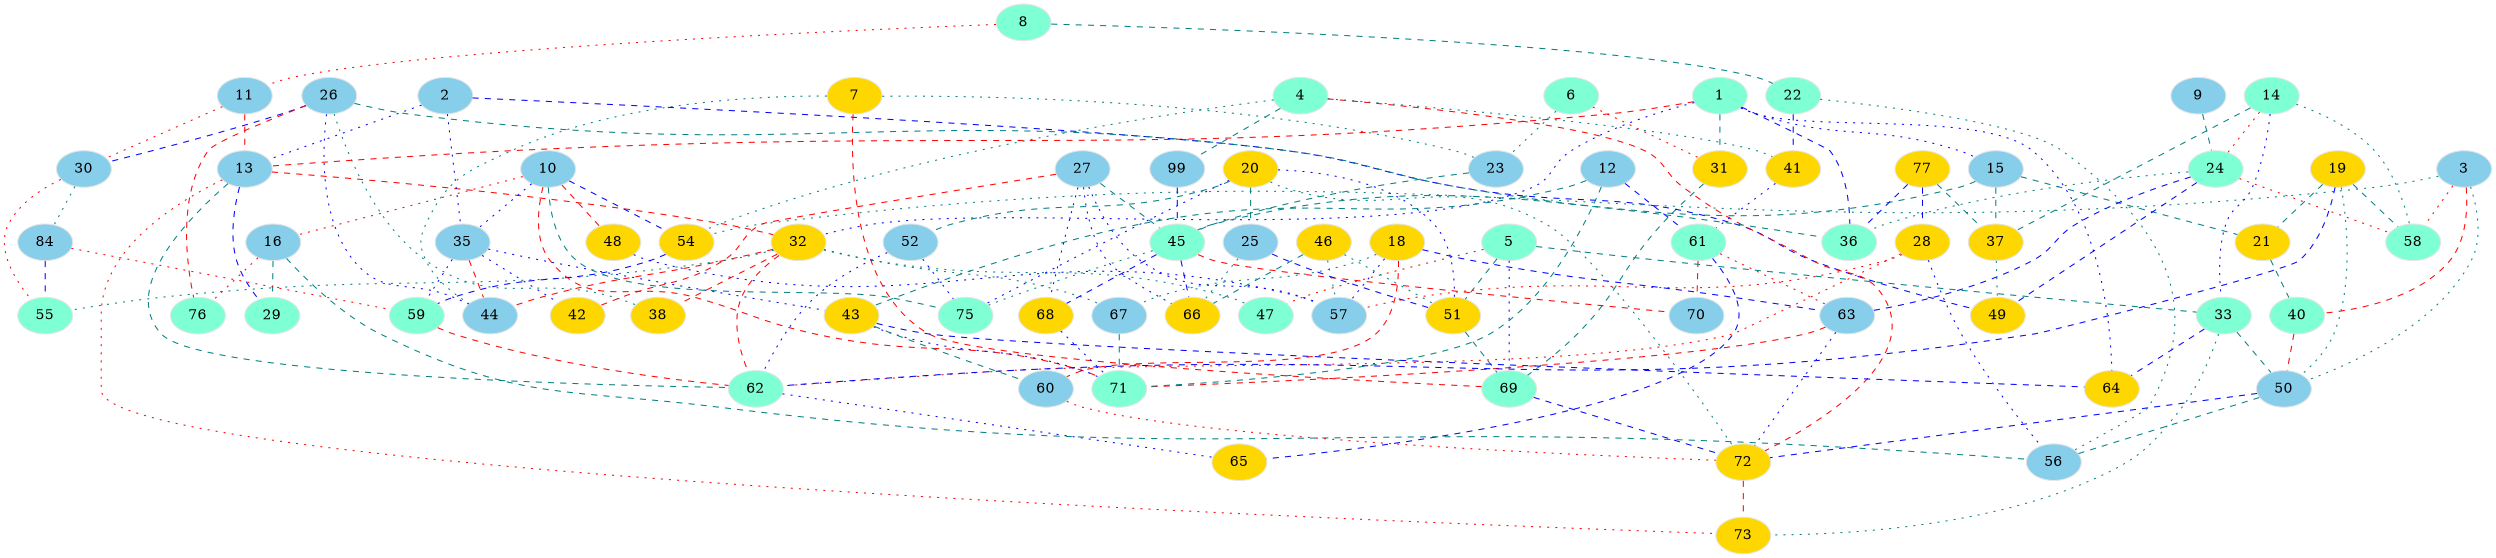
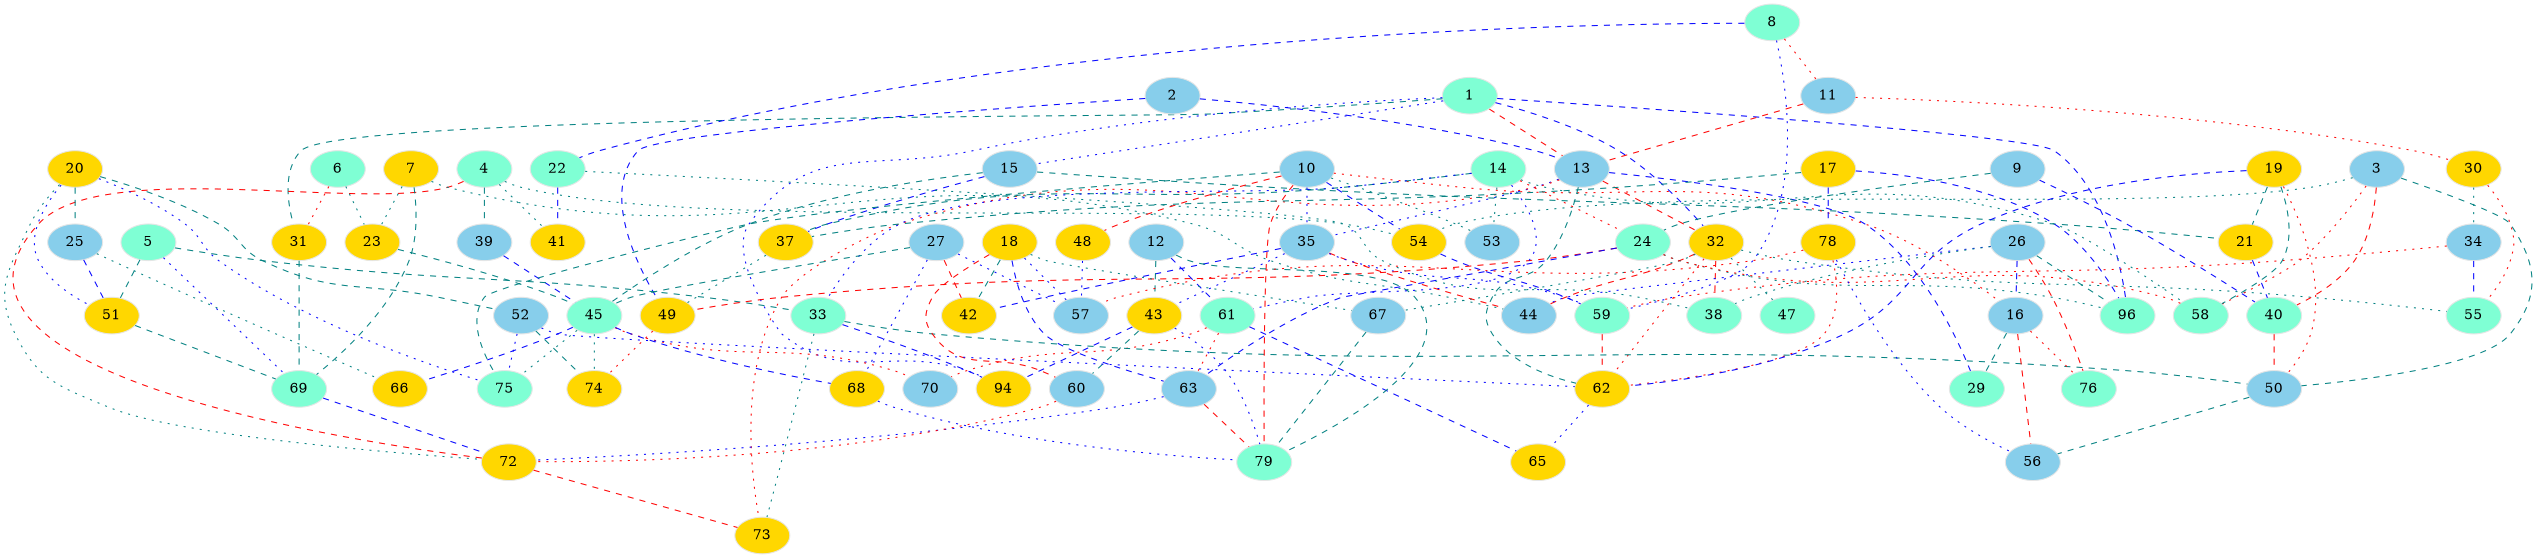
edge "8" -- "22": color teal -> blue
edge "2" -- "13": style dotted -> dashed
edge "26" -- "30": now "26" -- "16"
node "30": fillcolor skyblue -> gold
edge "2" -- "35": now "13" -- "35"
node "99": label "99" -> "39"
node "23": fillcolor skyblue -> gold
node "77": label "77" -> "17"
edge "22" -- "56": now "22" -- "38"
edge "41" -- "61": now "14" -- "61"
edge "15" -- "37": color teal -> blue
edge "1" -- "32": style dotted -> dashed
edge "8" -- "59": added
edge "9" -- "40": added
node "84": label "84" -> "34"
node "46": removed
node "53": added
node "36": label "36" -> "96"
node "28": label "28" -> "78"
edge "24" -- "49": color blue -> red
edge "27" -- "66": removed
edge "5" -- "47": removed
edge "35" -- "42": style dotted -> dashed
edge "18" -- "42": added
edge "61" -- "70": style dashed -> dotted
edge "21" -- "40": color teal -> blue
edge "19" -- "50": color teal -> red
edge "45" -- "70": style dashed -> dotted
edge "32" -- "62": style dashed -> dotted
edge "3" -- "50": style dotted -> dashed
node "38": fillcolor gold -> aquamarine
edge "7" -- "69": color red -> teal
node "74": added
node "62": fillcolor aquamarine -> gold
node "71": label "71" -> "79"
node "64": label "64" -> "94"
edge "50" -- "72": removed
edge "16" -- "56": color teal -> red
